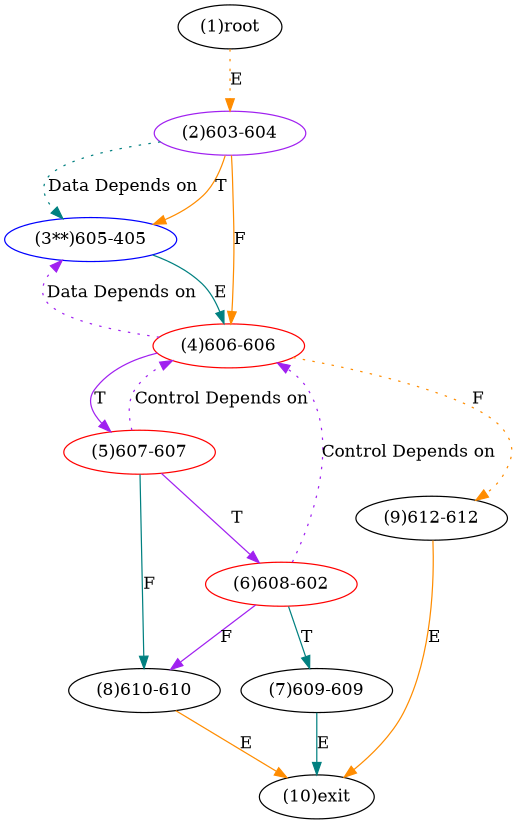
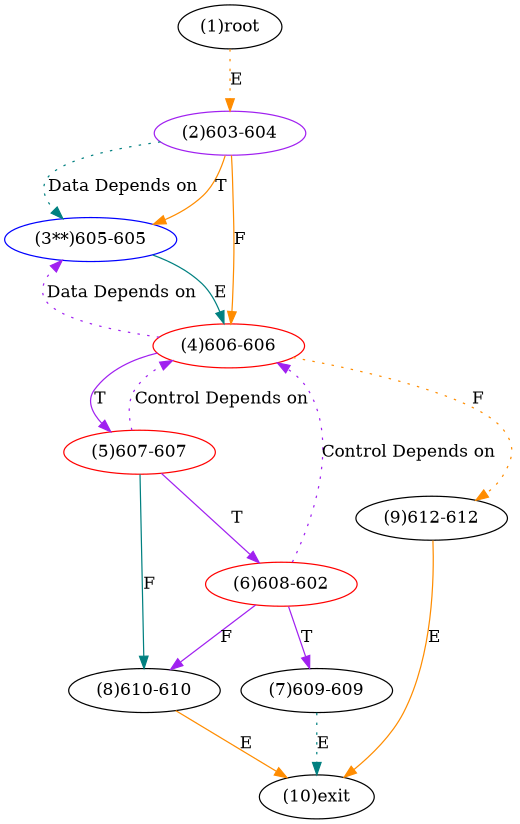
node "(3**)605-405": label "(3**)605-405" -> "(3**)605-605"
edge "(6)608-602" -> "(7)609-609": color teal -> purple
edge "(7)609-609" -> "(10)exit": style solid -> dotted
